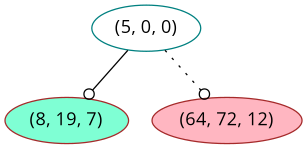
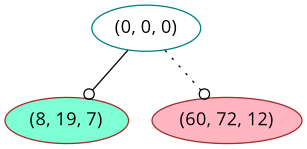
node "(5, 0, 0)": label "(5, 0, 0)" -> "(0, 0, 0)"
node "(64, 72, 12)": label "(64, 72, 12)" -> "(60, 72, 12)"
